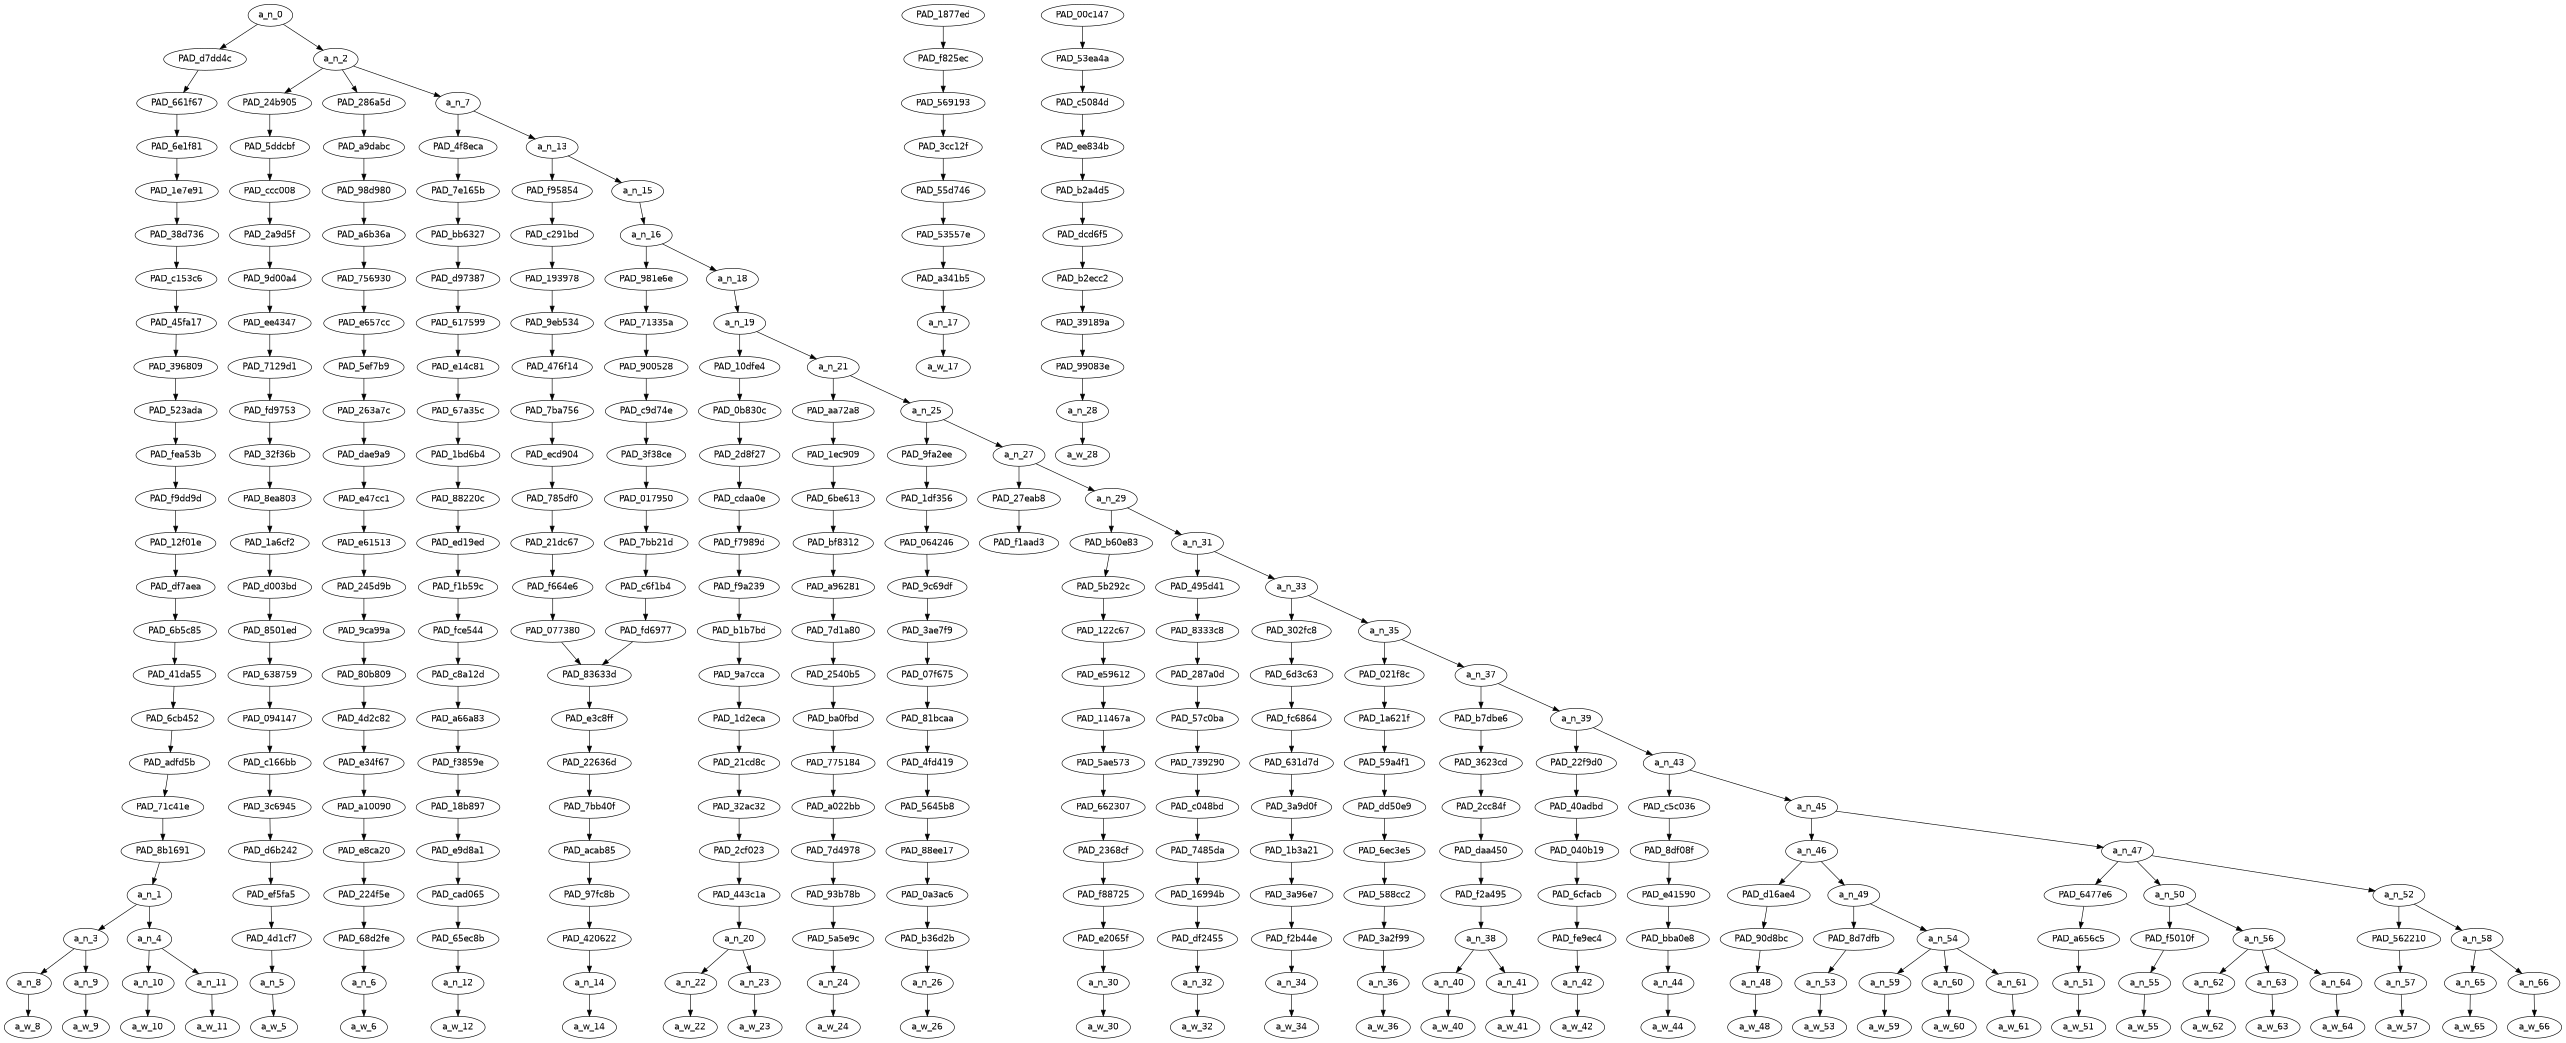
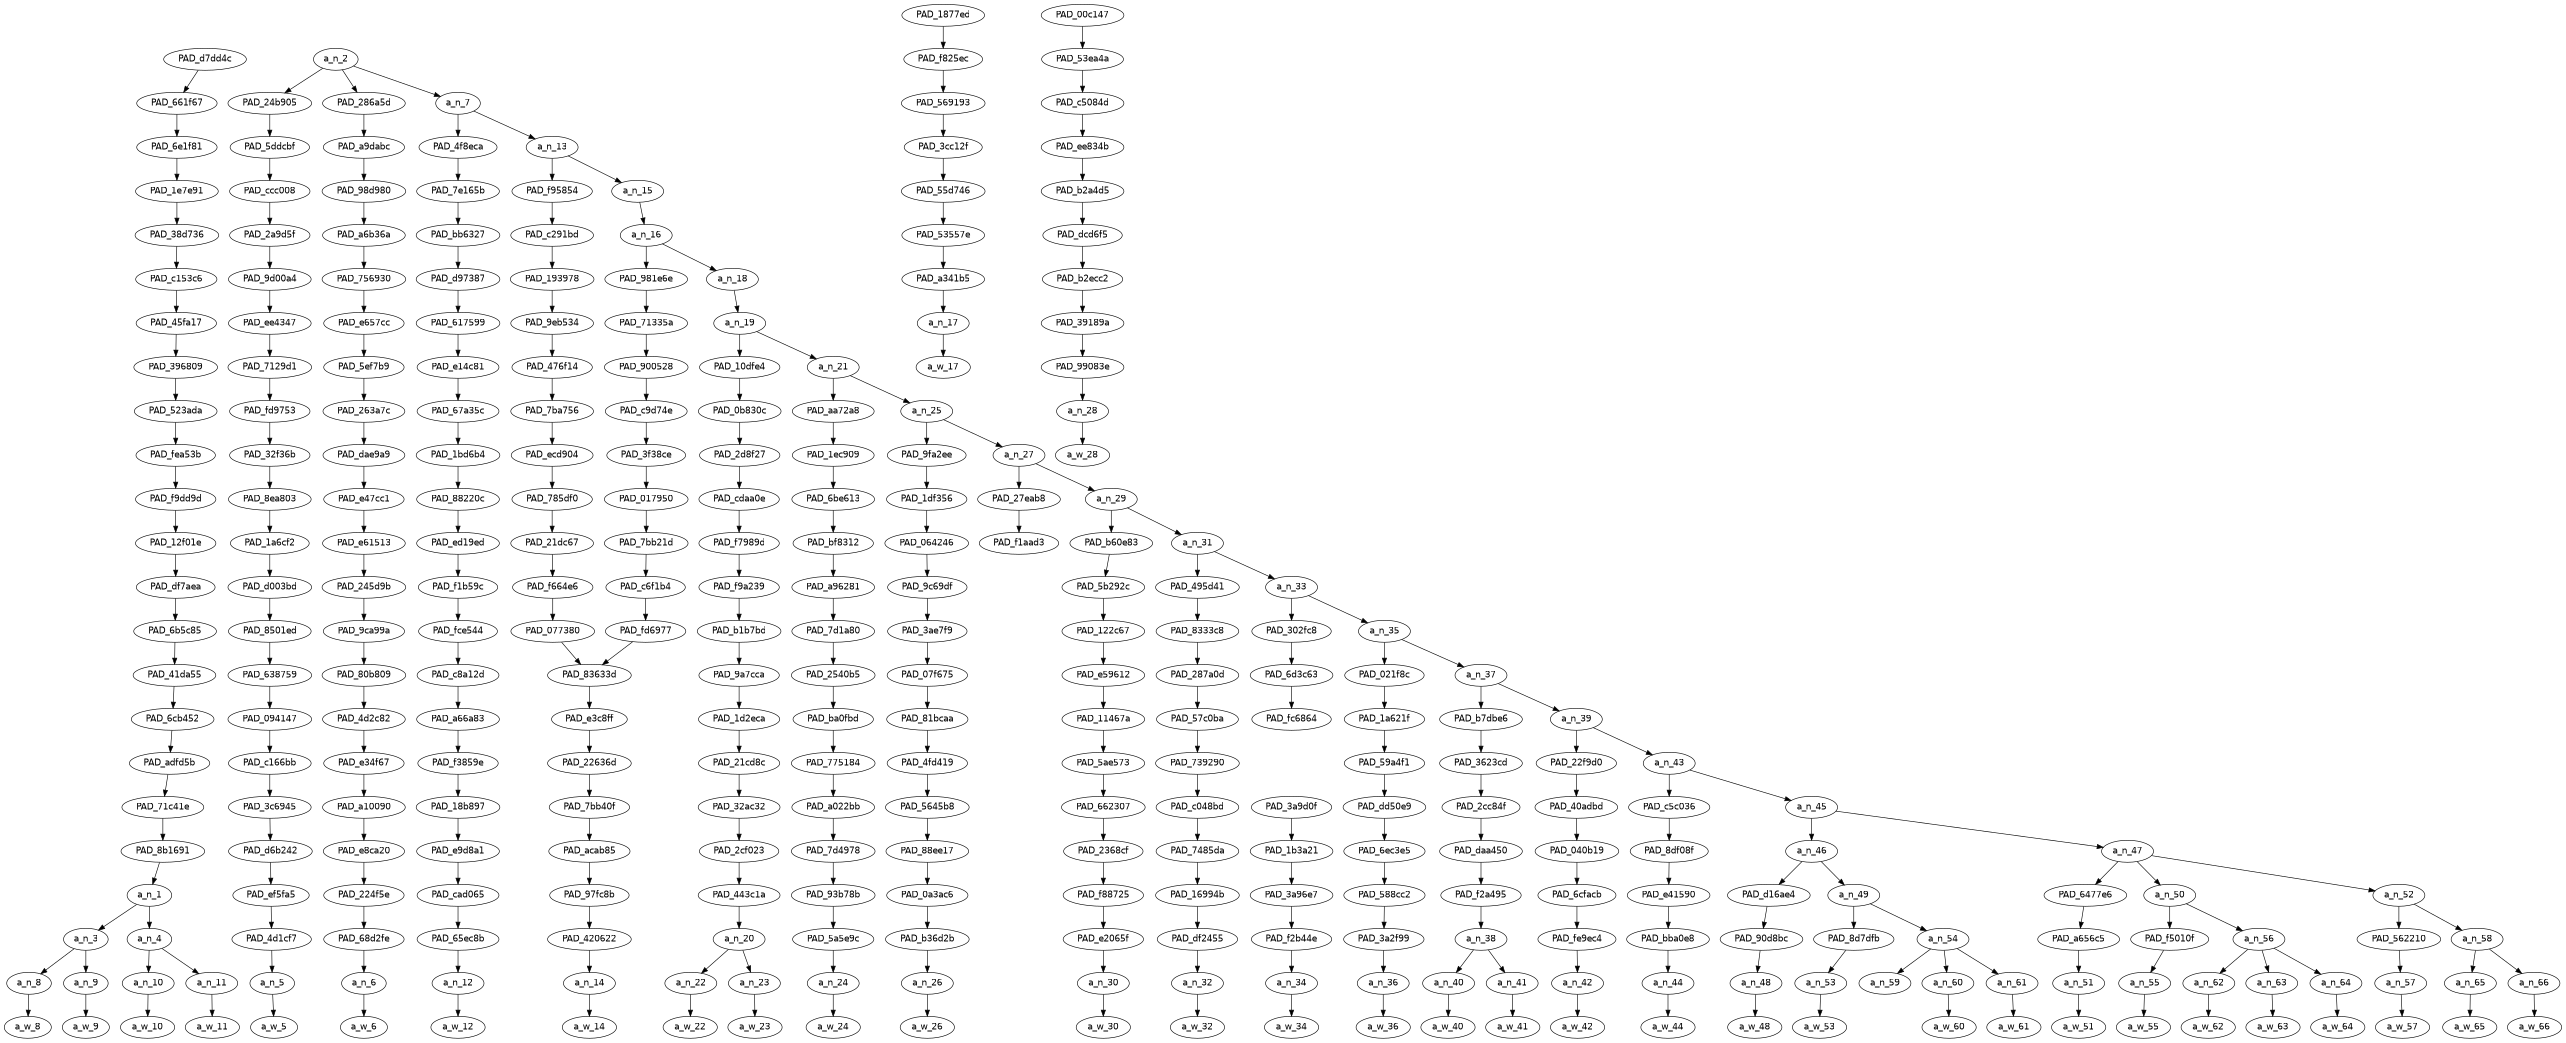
node "a_n_0": removed
node "PAD_631d7d": removed
node "a_w_59": removed
